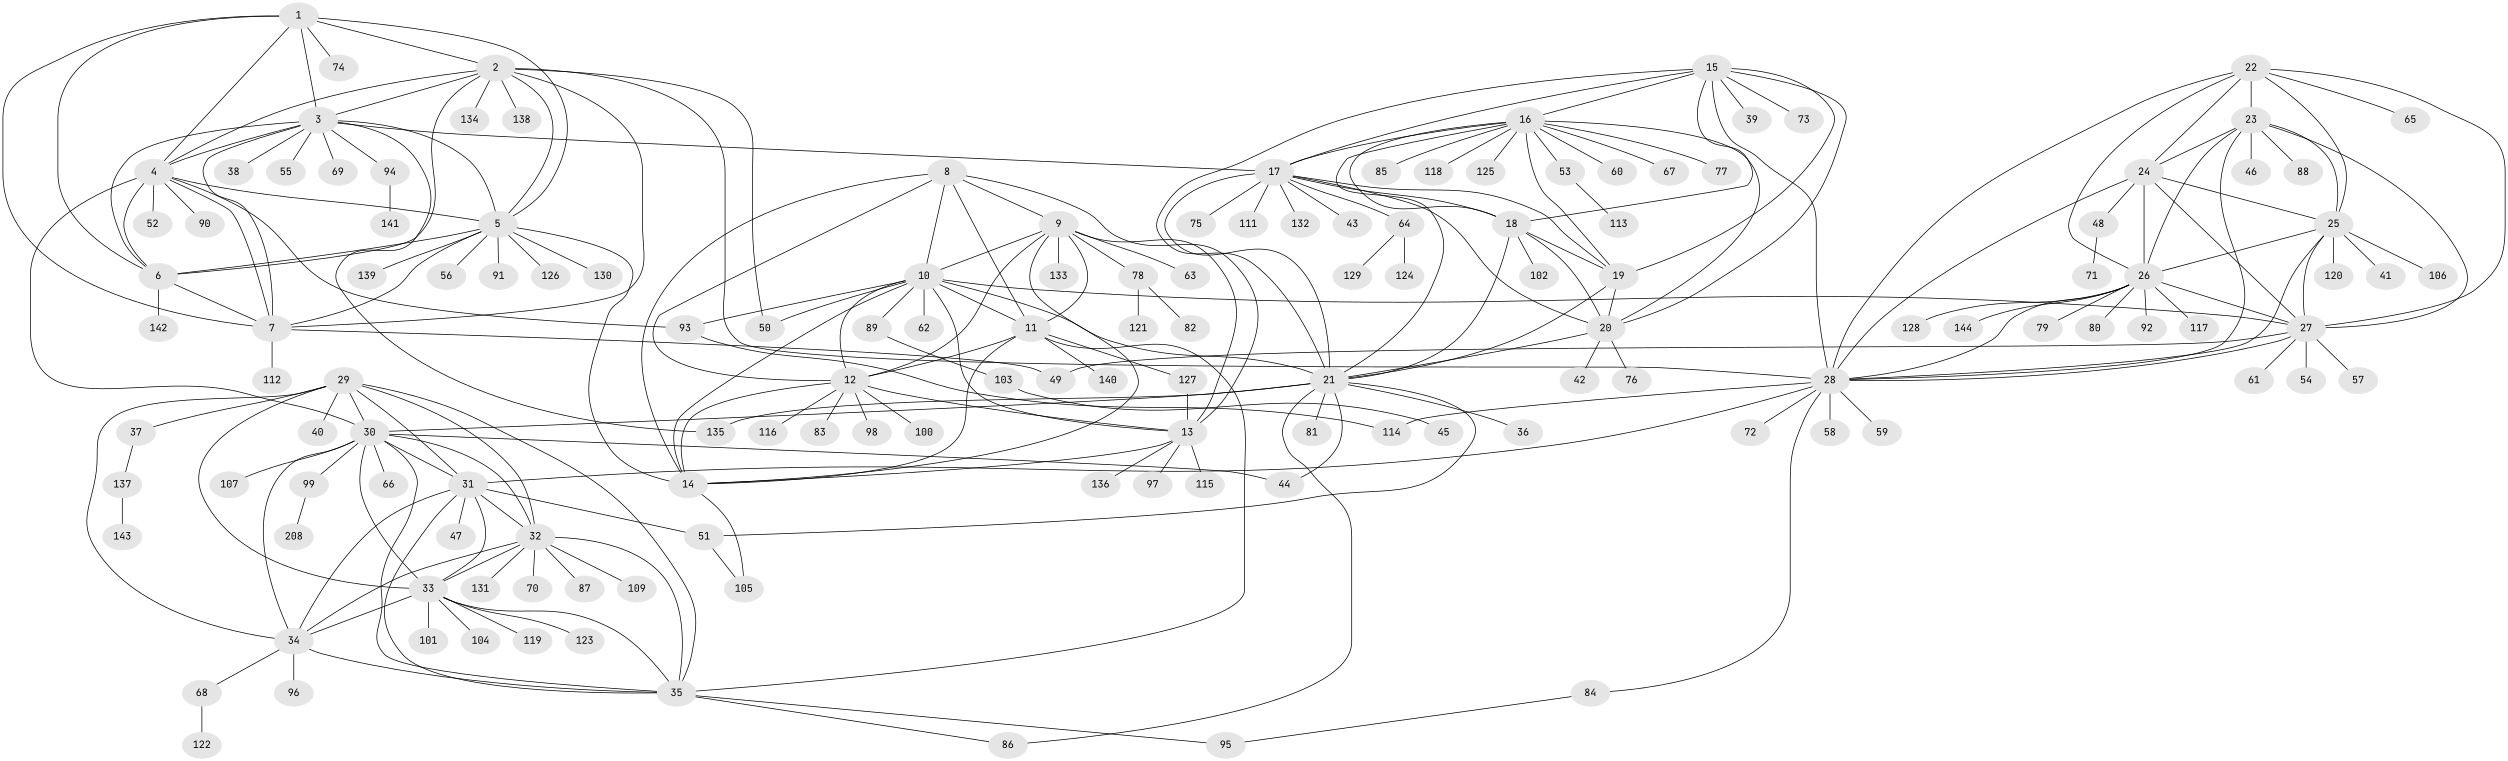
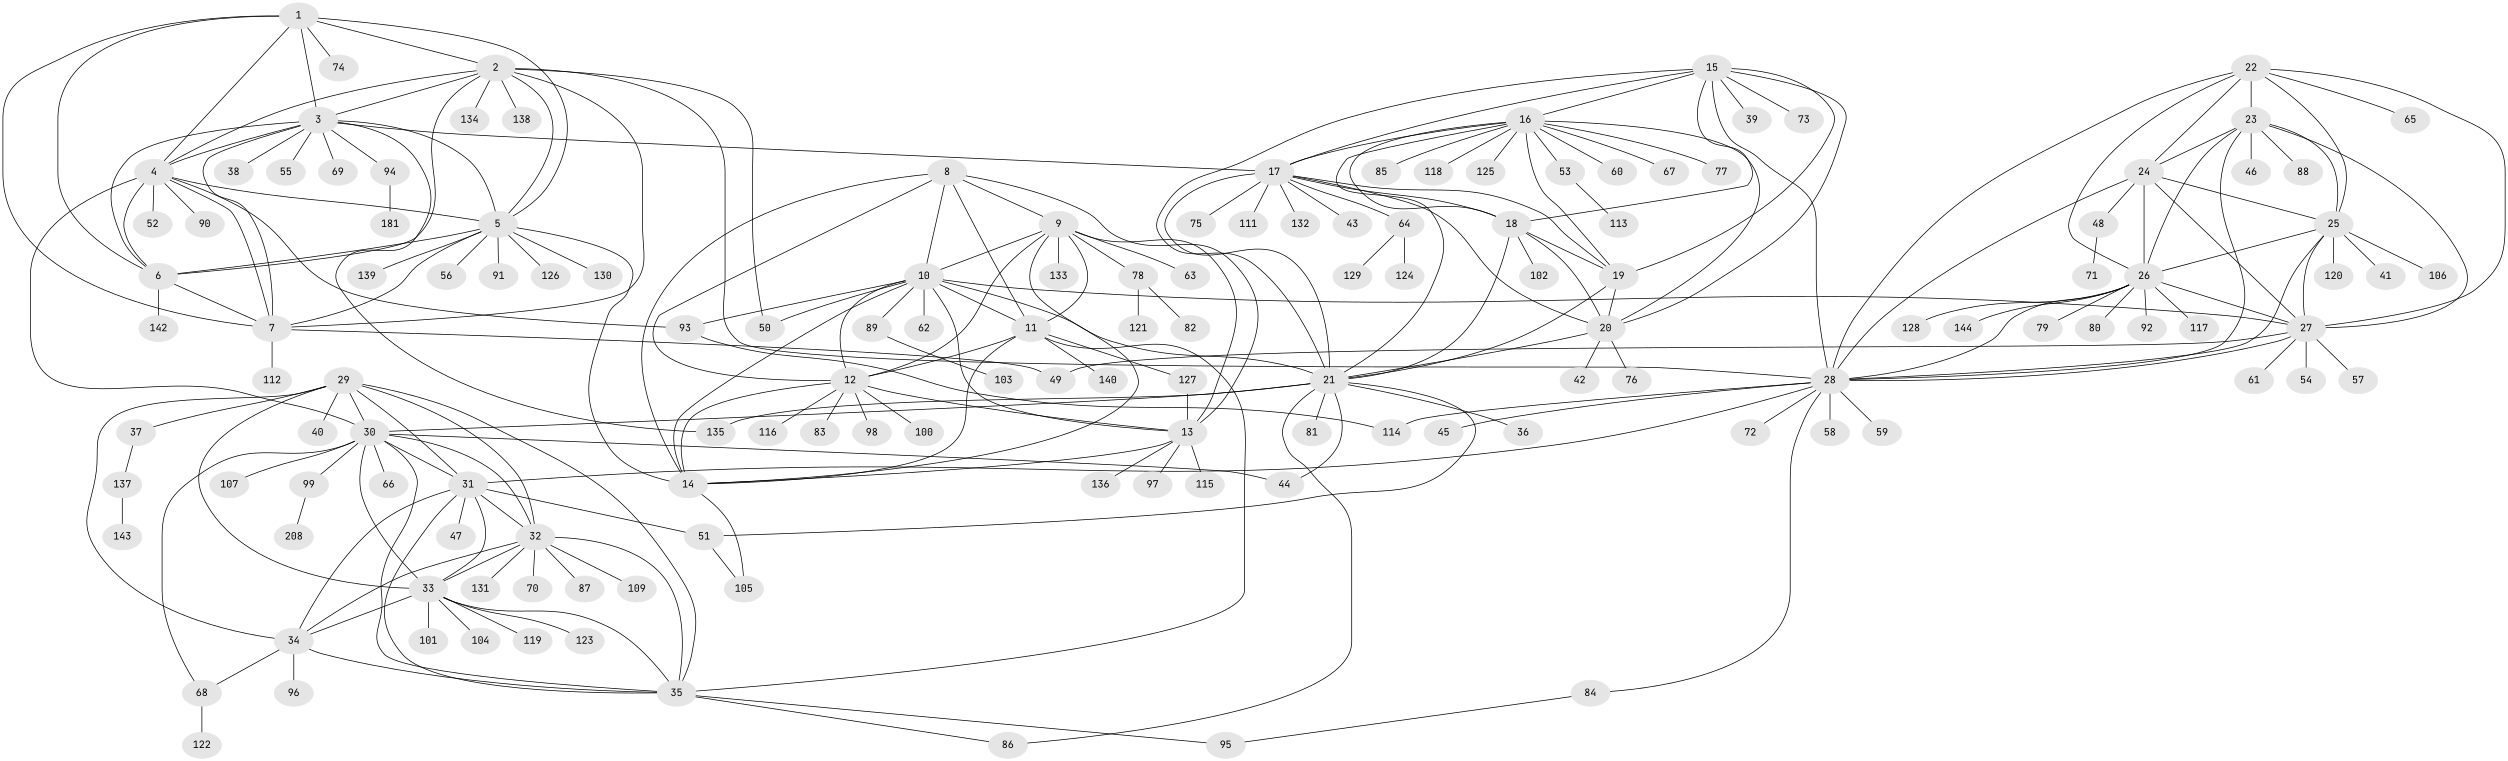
node "141": label "141" -> "181"
edge "103" -- "45": now "28" -- "45"
edge "30" -- "34": now "30" -- "68"
